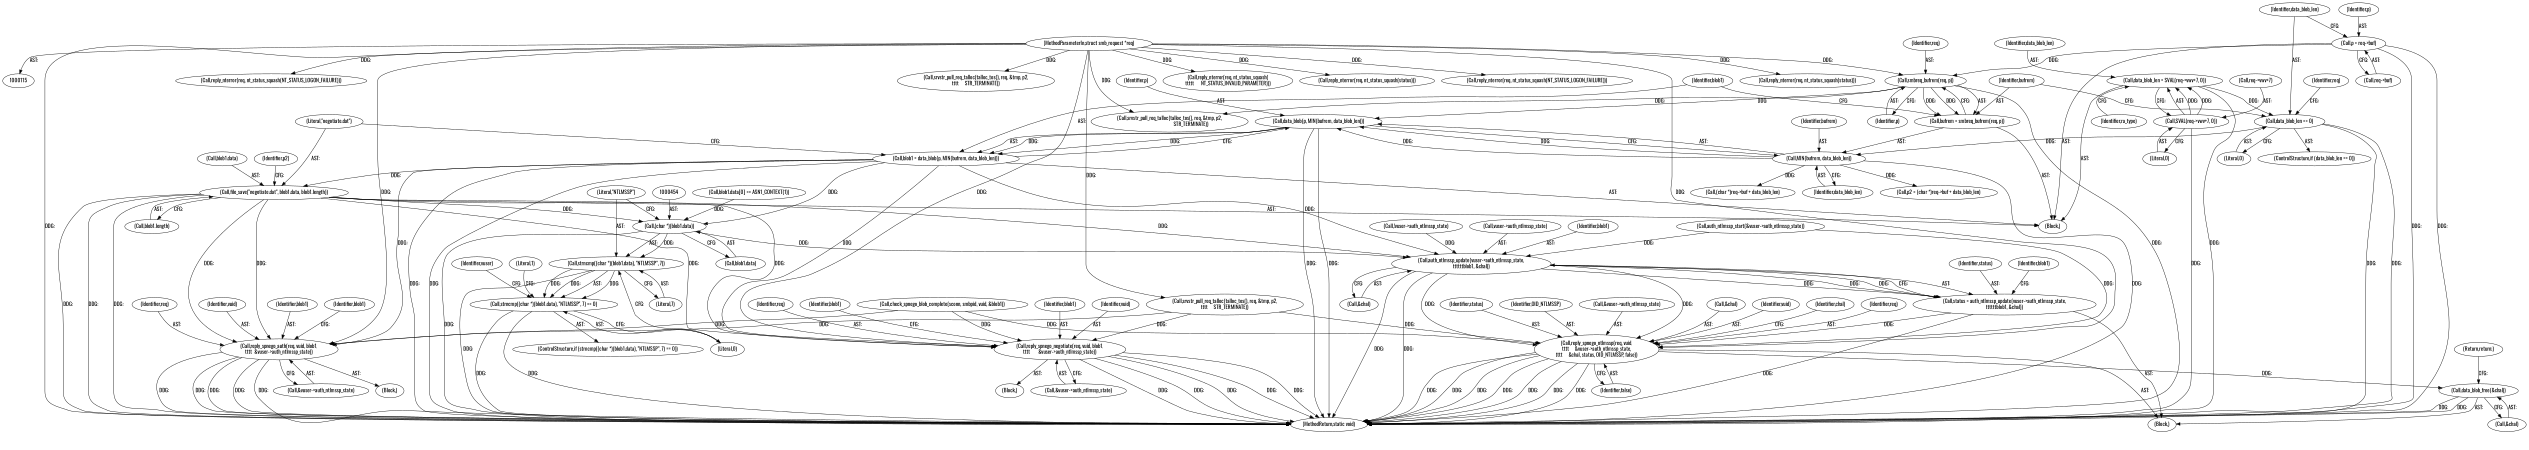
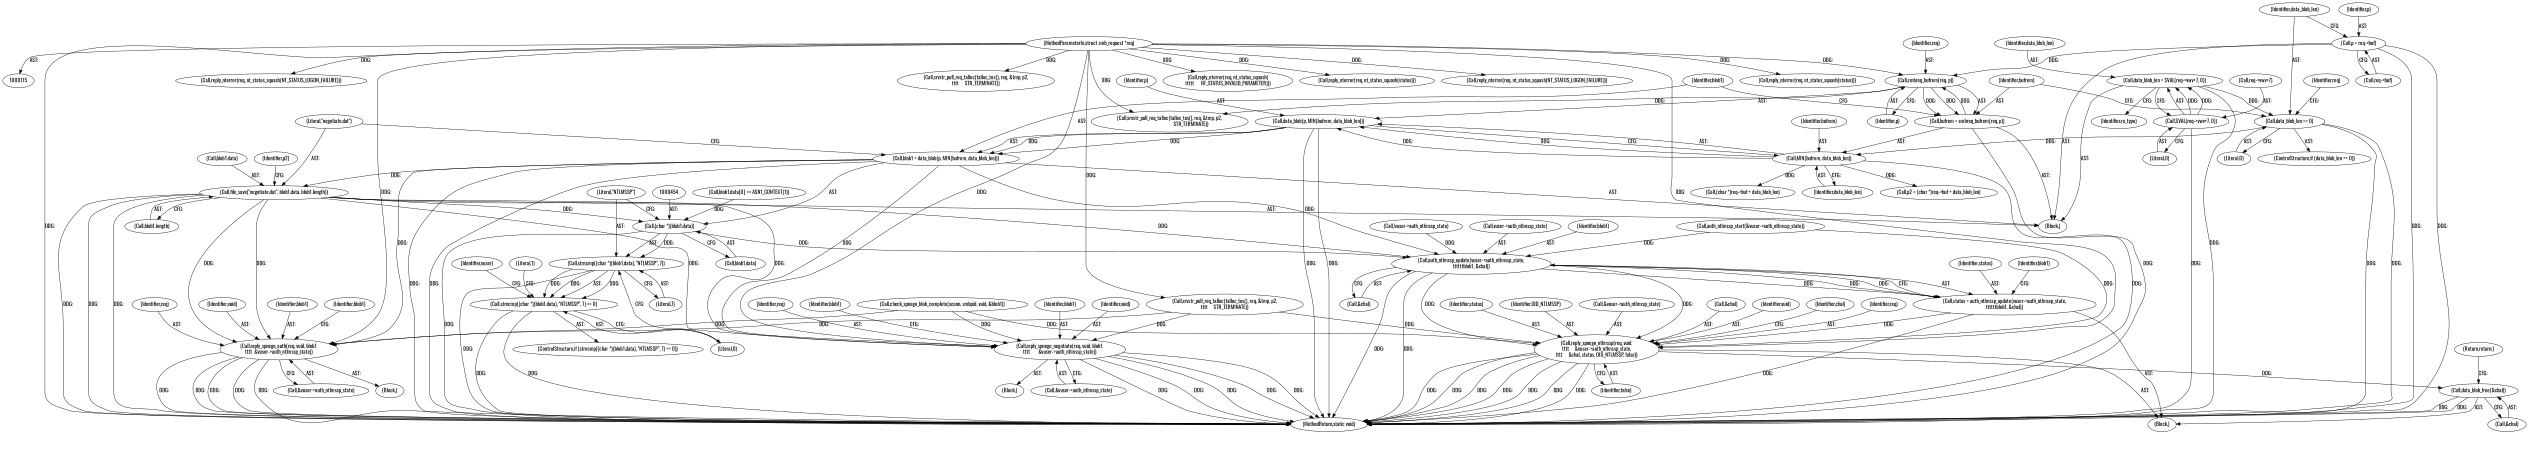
edge "(Identifier,ra_type)" -> "(Call,data_blob_len = SVAL(req->vwv+7, 0))": reversed
edge "(Call,smbreq_bufrem(req, p))" -> "(Call,data_blob(p, MIN(bufrem, data_blob_len)))": label "DDG: " -> "AST: "
edge "(Call,bufrem = smbreq_bufrem(req, p))" -> "(Call,smbreq_bufrem(req, p))": label "CFG: " -> "DDG: "
edge "(Call,blob1 = data_blob(p, MIN(bufrem, data_blob_len)))" -> "(Call,data_blob(p, MIN(bufrem, data_blob_len)))": removed, label "CFG:"
edge "(Call,blob1 = data_blob(p, MIN(bufrem, data_blob_len)))" -> "(Call,(char *)(blob1.data))": label "DDG: " -> "AST: "
edge "(Call,smbreq_bufrem(req, p))" -> "(MethodReturn,static void)": now "(Call,bufrem = smbreq_bufrem(req, p))" -> "(MethodReturn,static void)"
